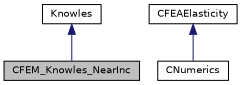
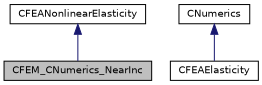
node "Knowles": label "Knowles" -> "CFEANonlinearElasticity"
edge "CNumerics" -> "CFEAElasticity": reversed
node "CFEM_Knowles_NearInc": label "CFEM_Knowles_NearInc" -> "CFEM_CNumerics_NearInc"
